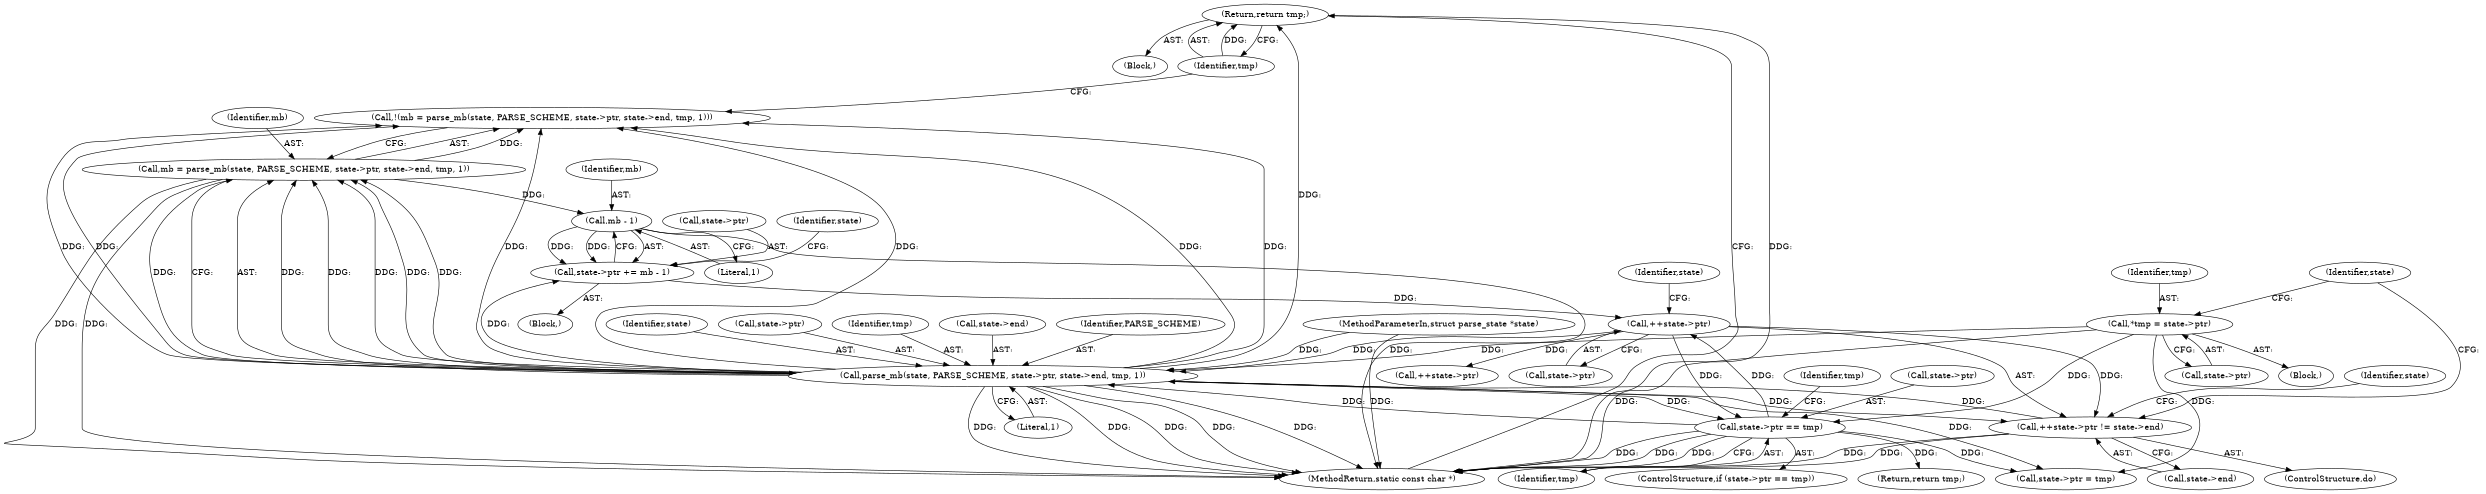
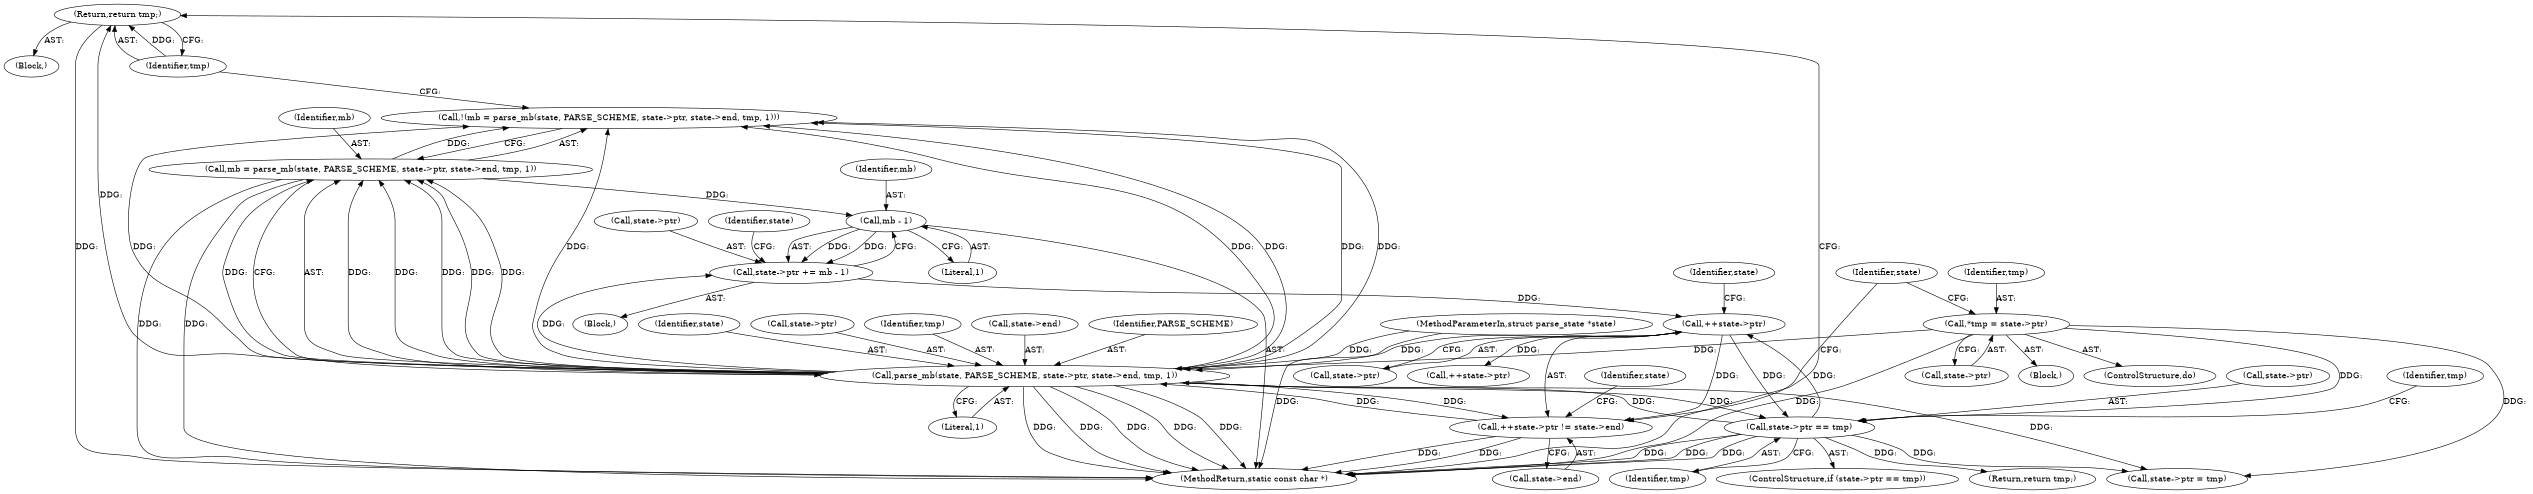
edge "(Call,mb - 1)" -> "(MethodReturn,static const char *)": label "DDG: " -> "AST: "
edge "(Call,++state->ptr != state->end)" -> "(ControlStructure,do)": now "(Call,*tmp = state->ptr)" -> "(ControlStructure,do)"
